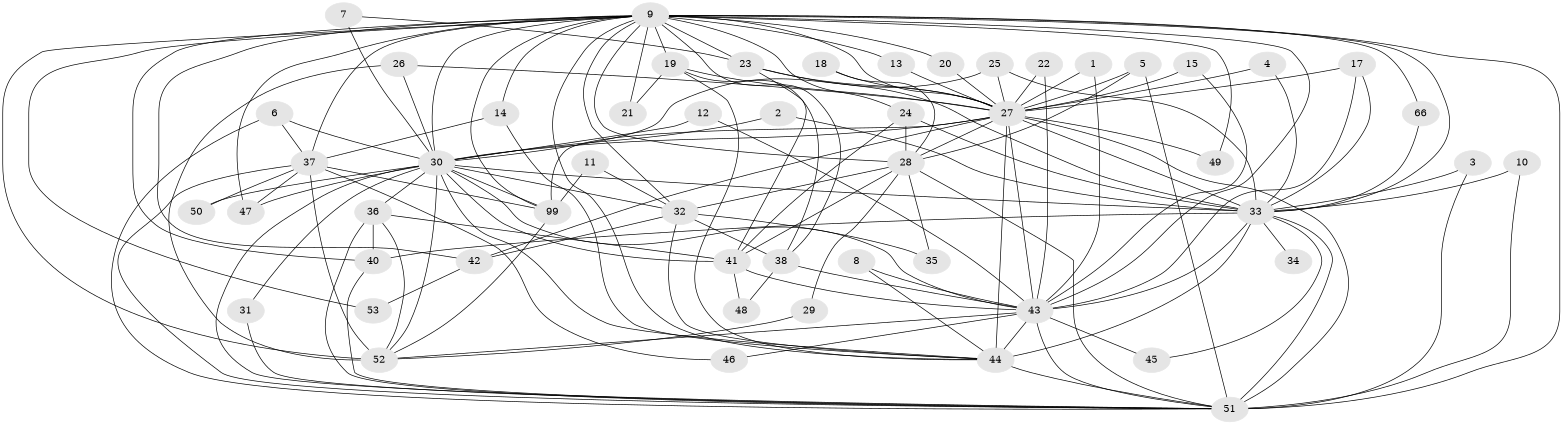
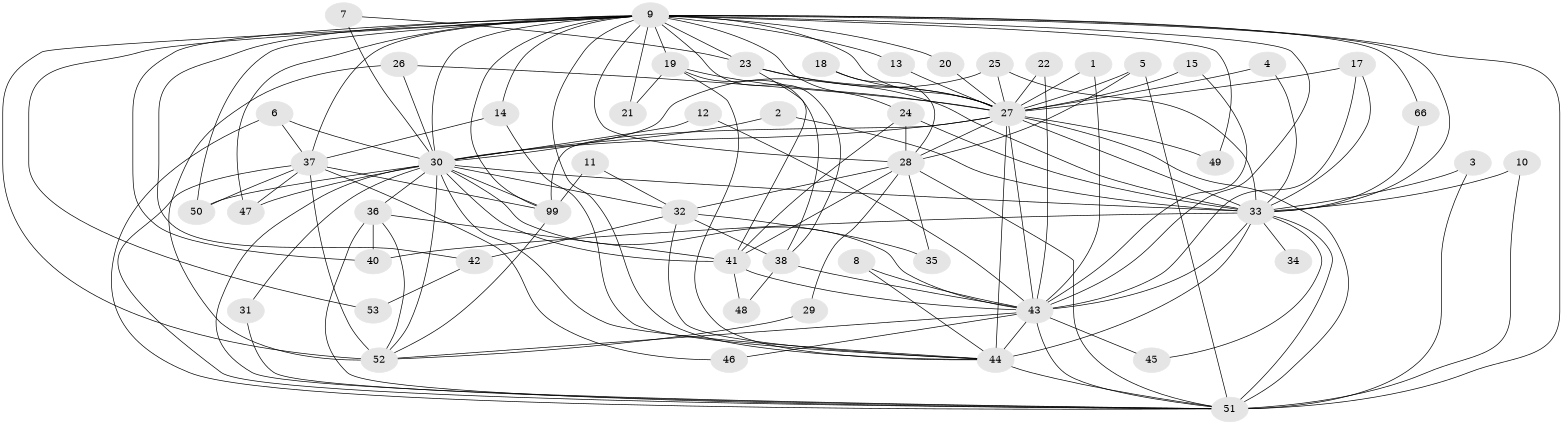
edge "9" -- "32": now "9" -- "50"
edge "27" -- "42": removed
edge "40" -- "51": removed
